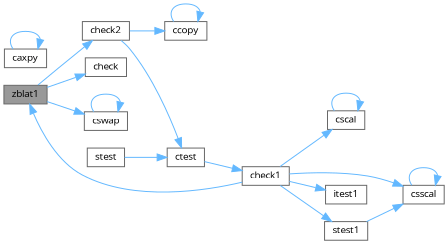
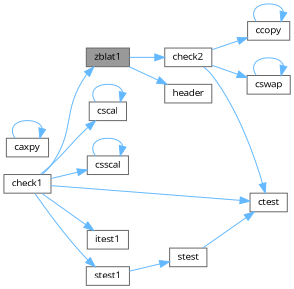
node "check": label "check" -> "header"
edge "zblat1" -> "cswap": now "check2" -> "cswap"
edge "ctest" -> "check1": reversed
edge "stest1" -> "csscal": now "stest1" -> "stest"
